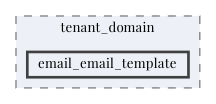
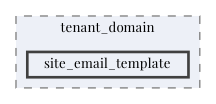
node "email_email_template": label "email_email_template" -> "site_email_template"
